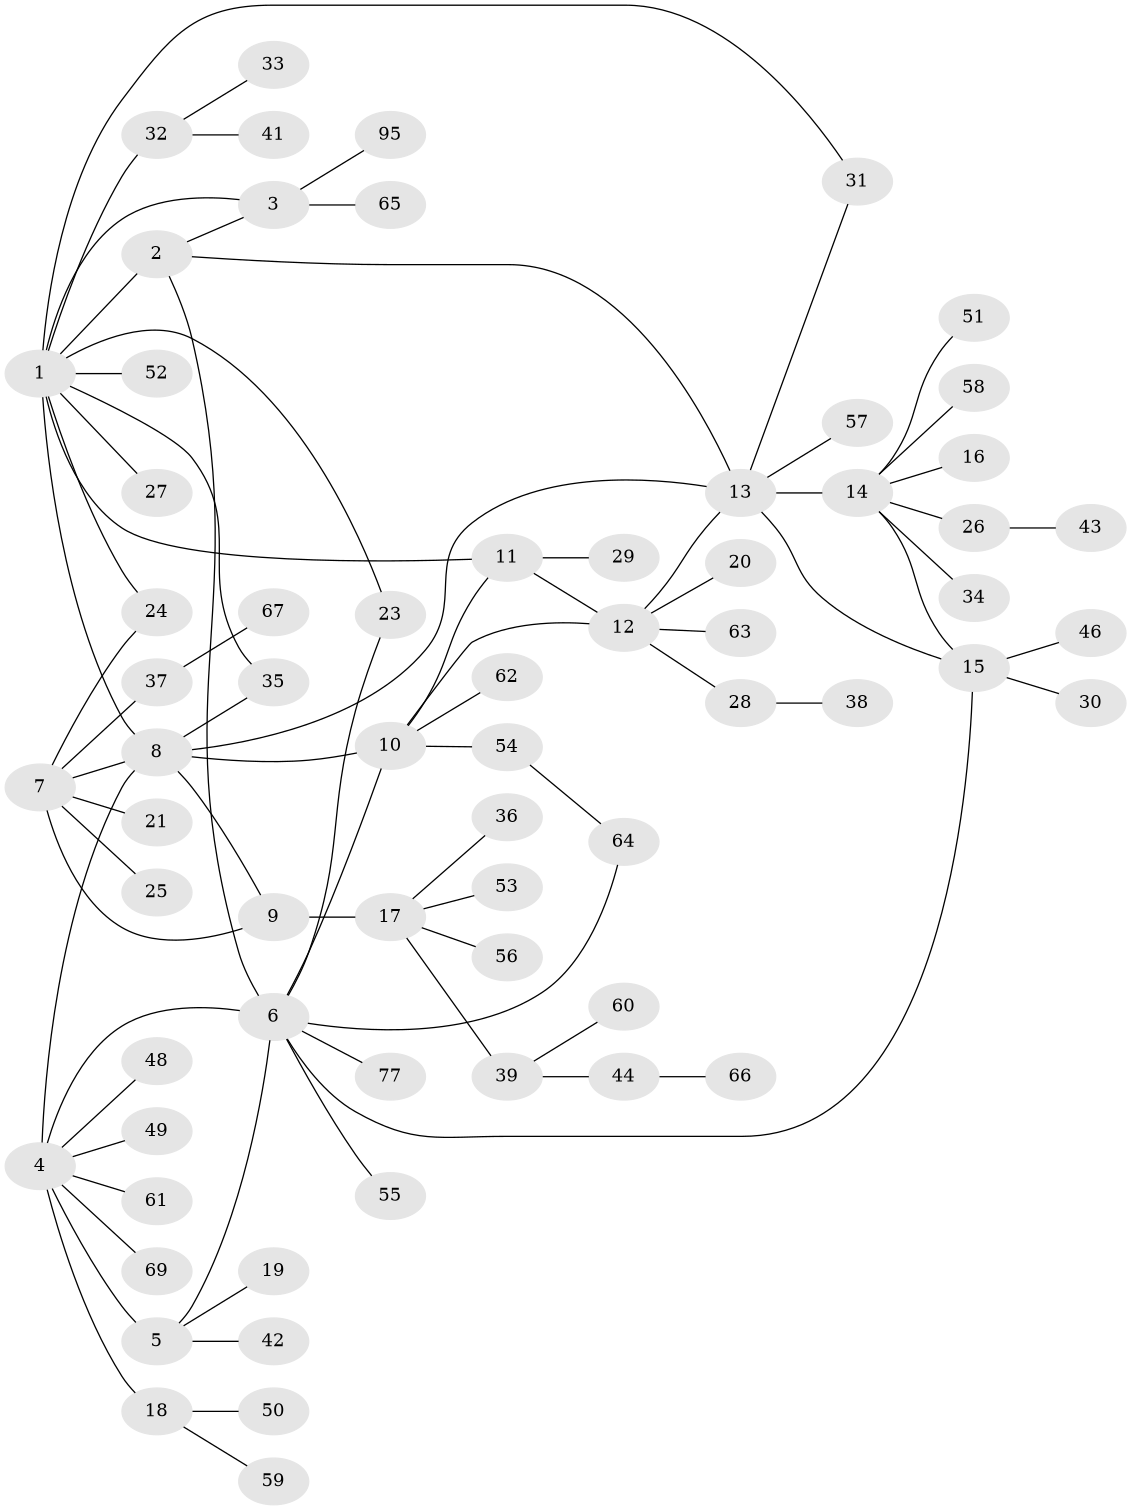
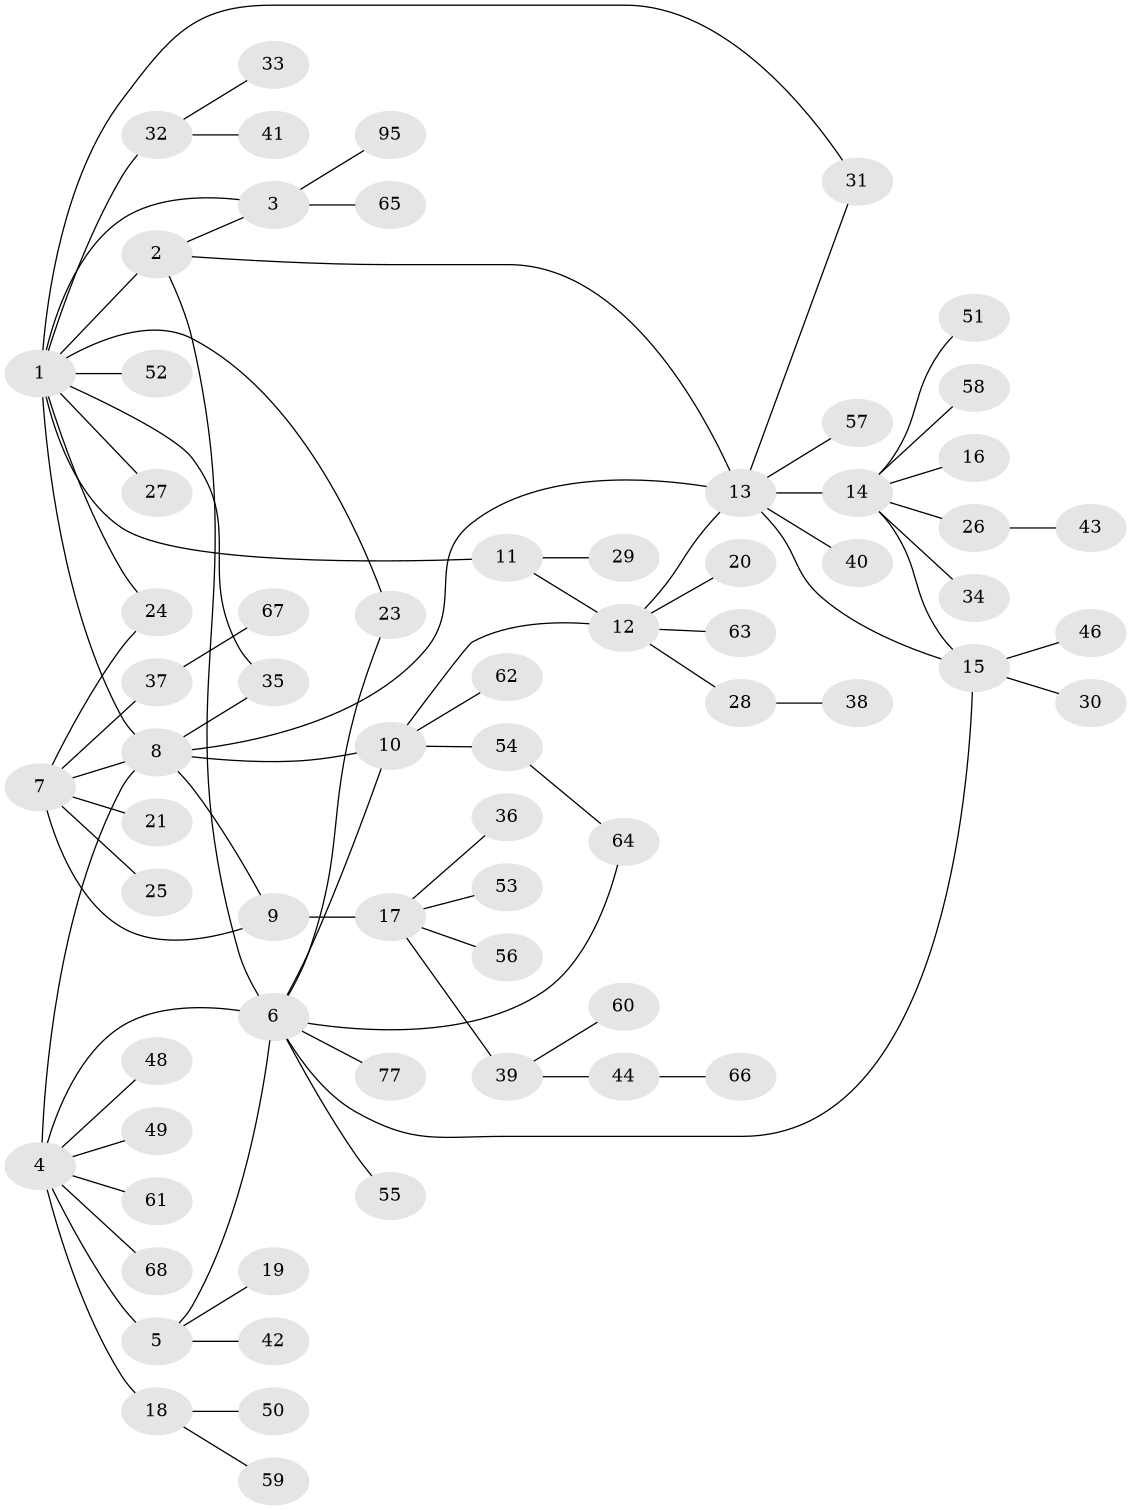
node "40": added
edge "11" -- "10": removed
node "69": label "69" -> "68"
